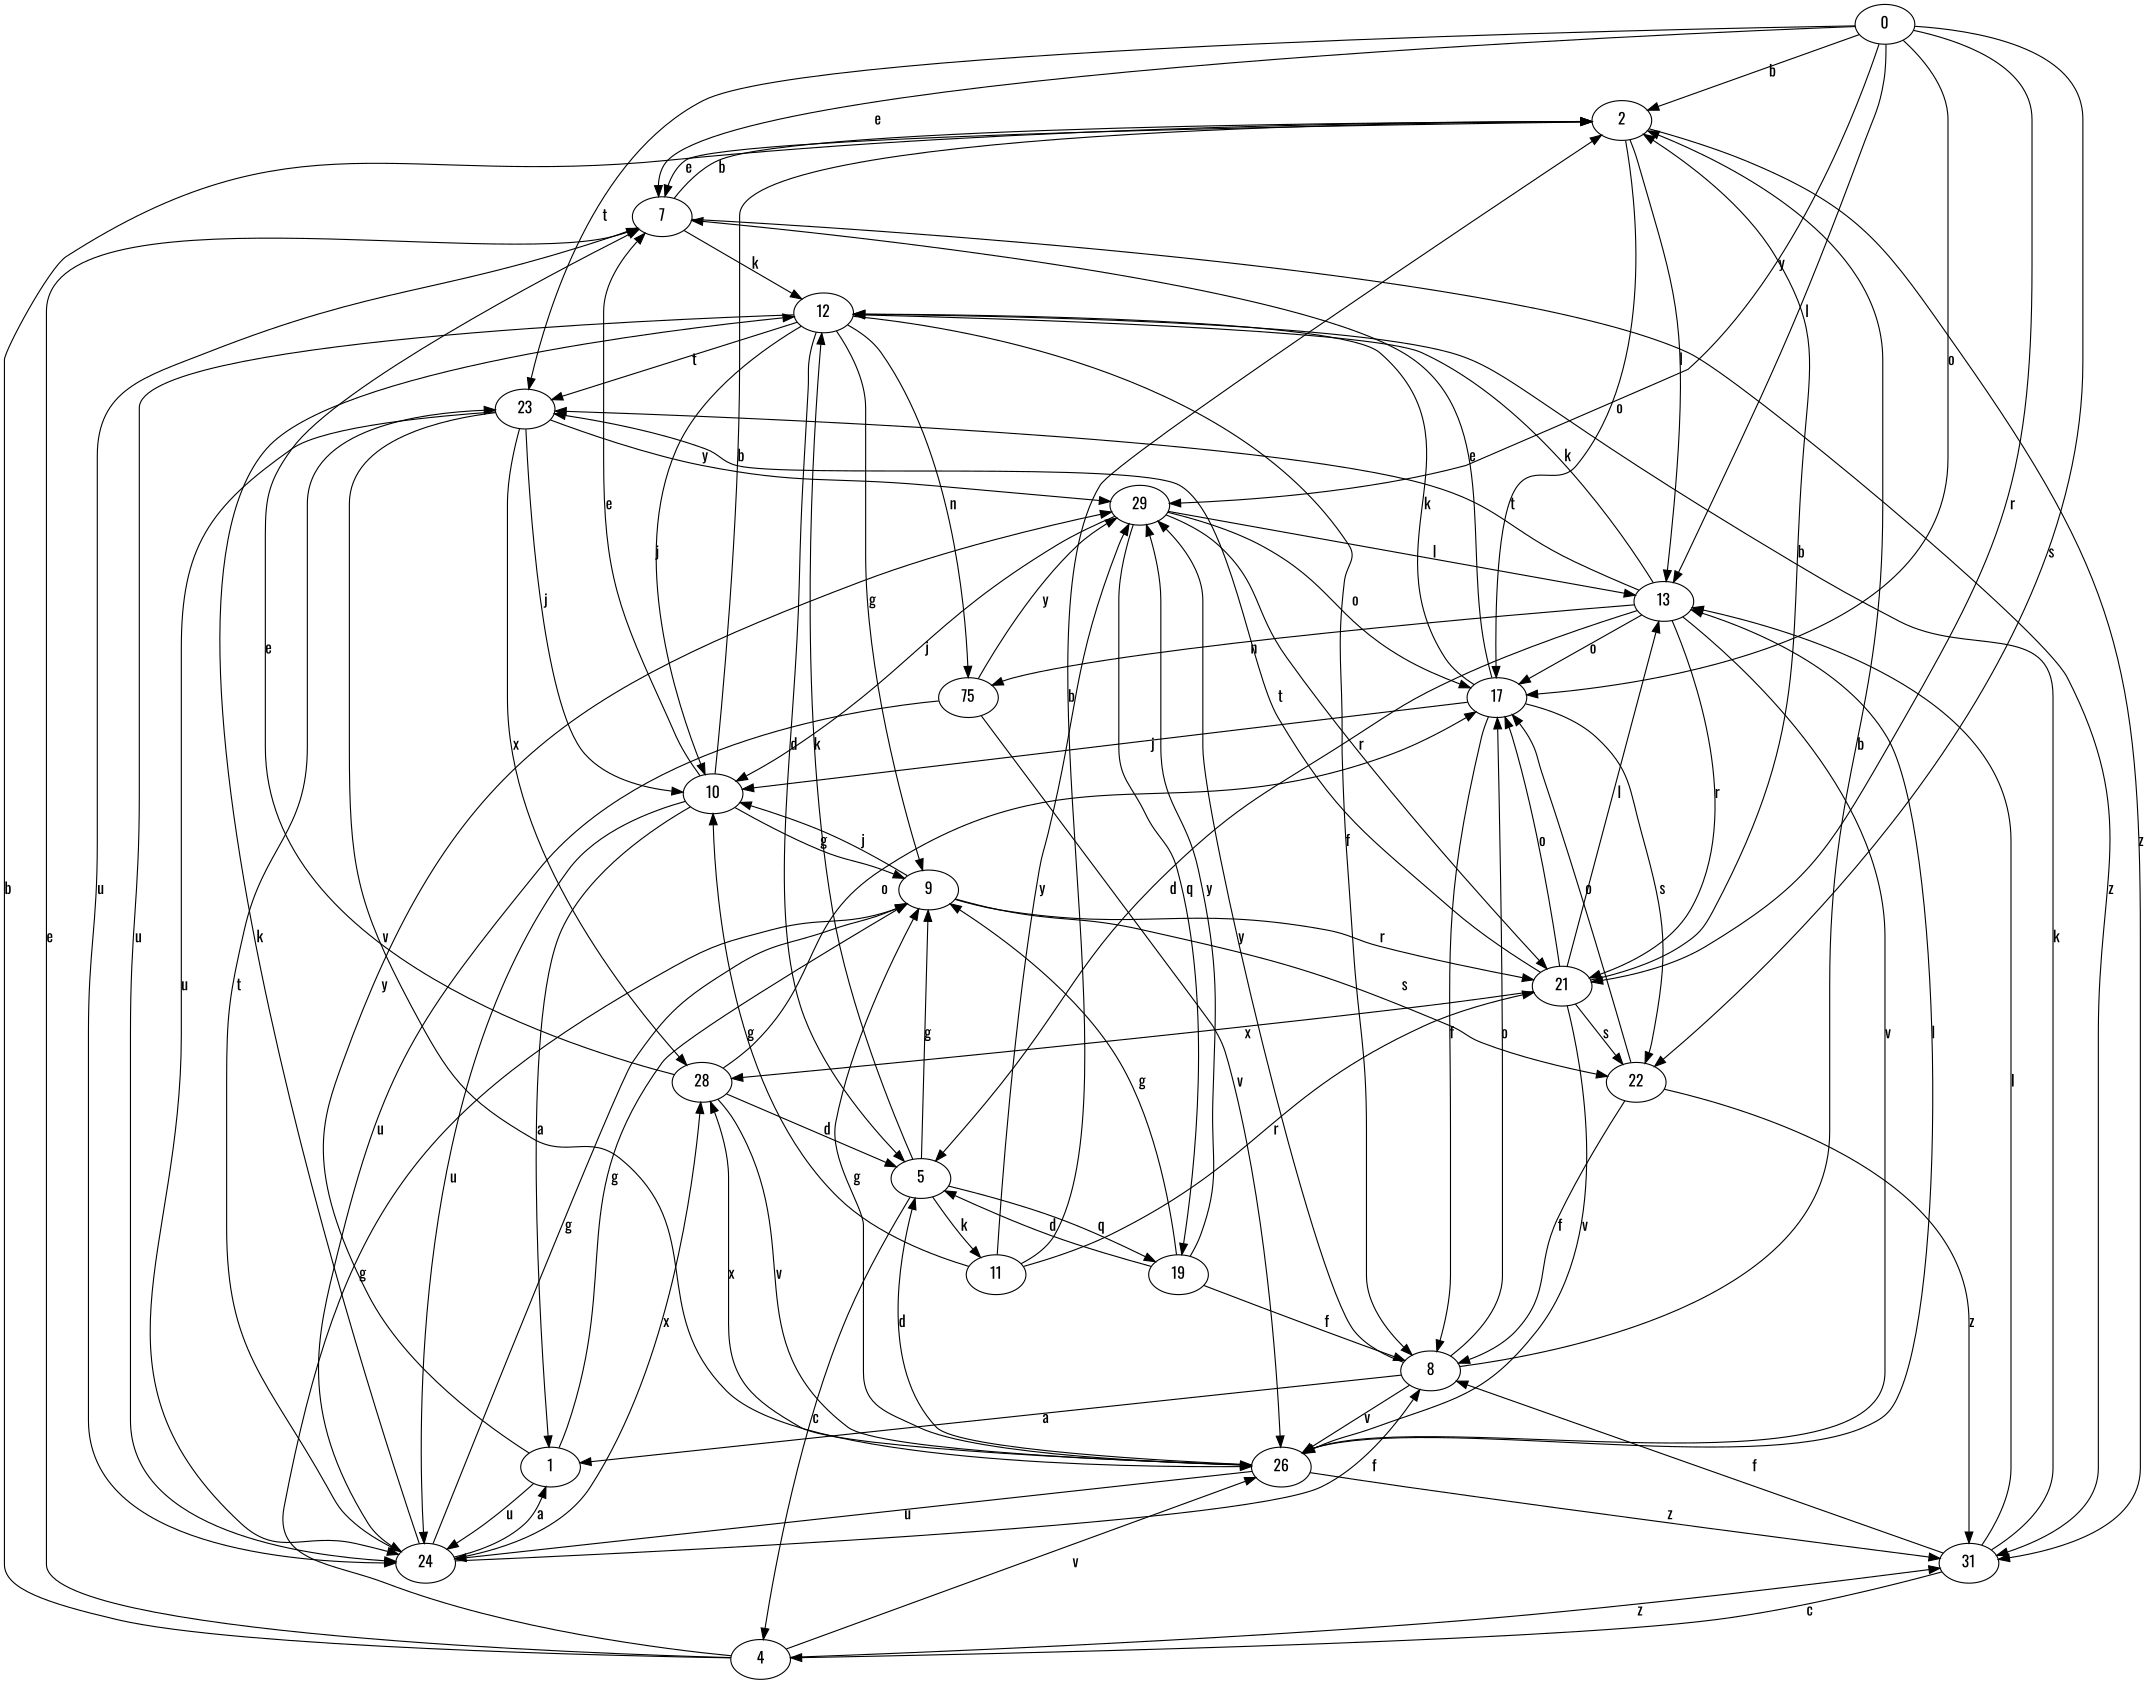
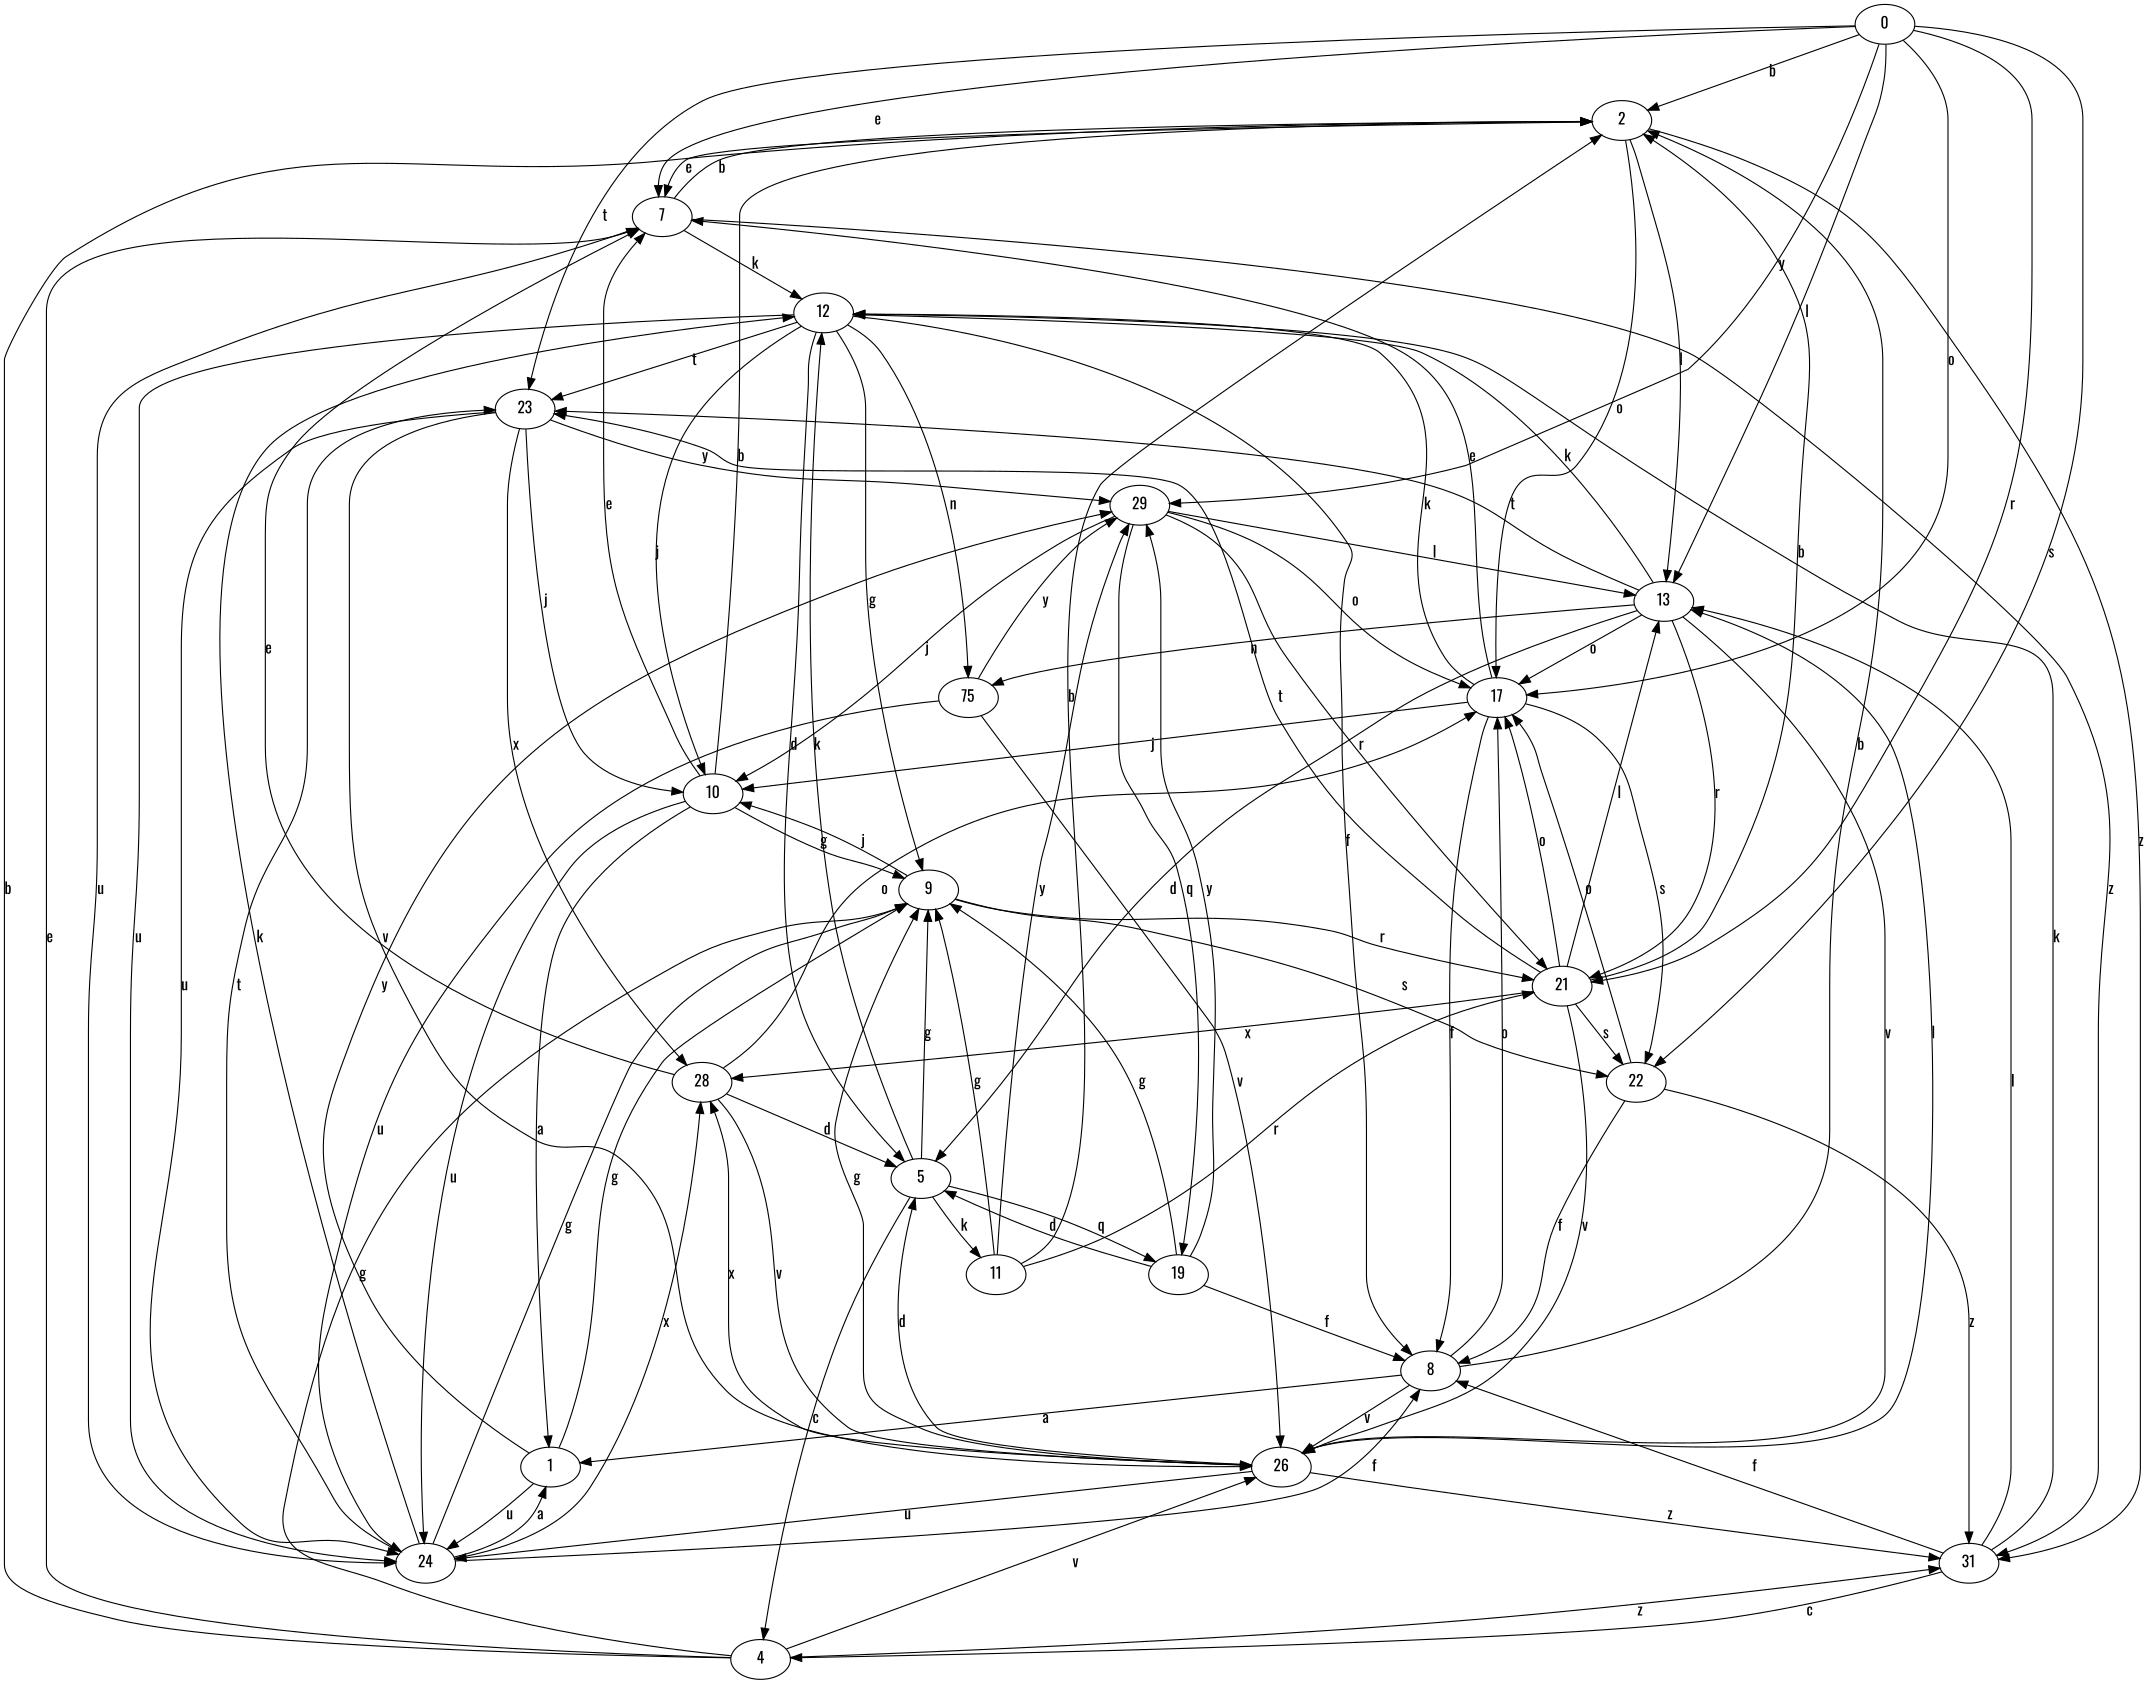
edge "8" -> "29": removed, label "y"
edge "11" -> "10": now "11" -> "9"
